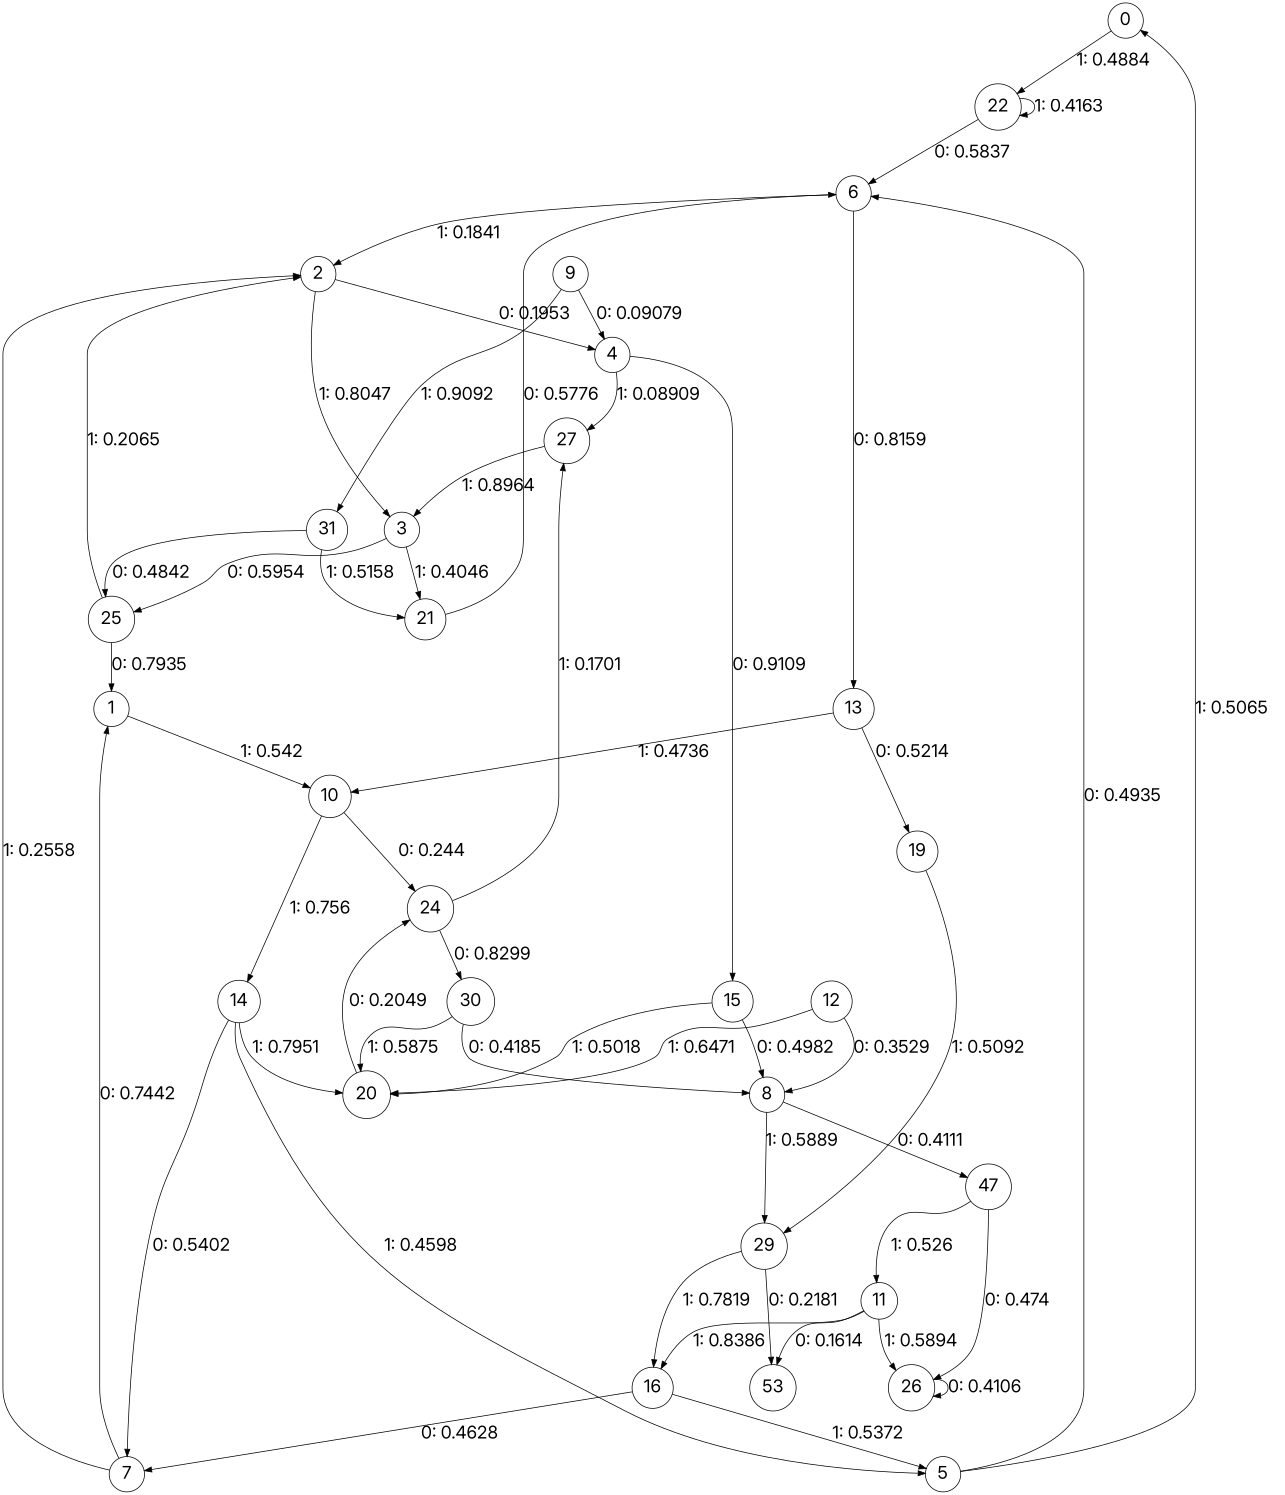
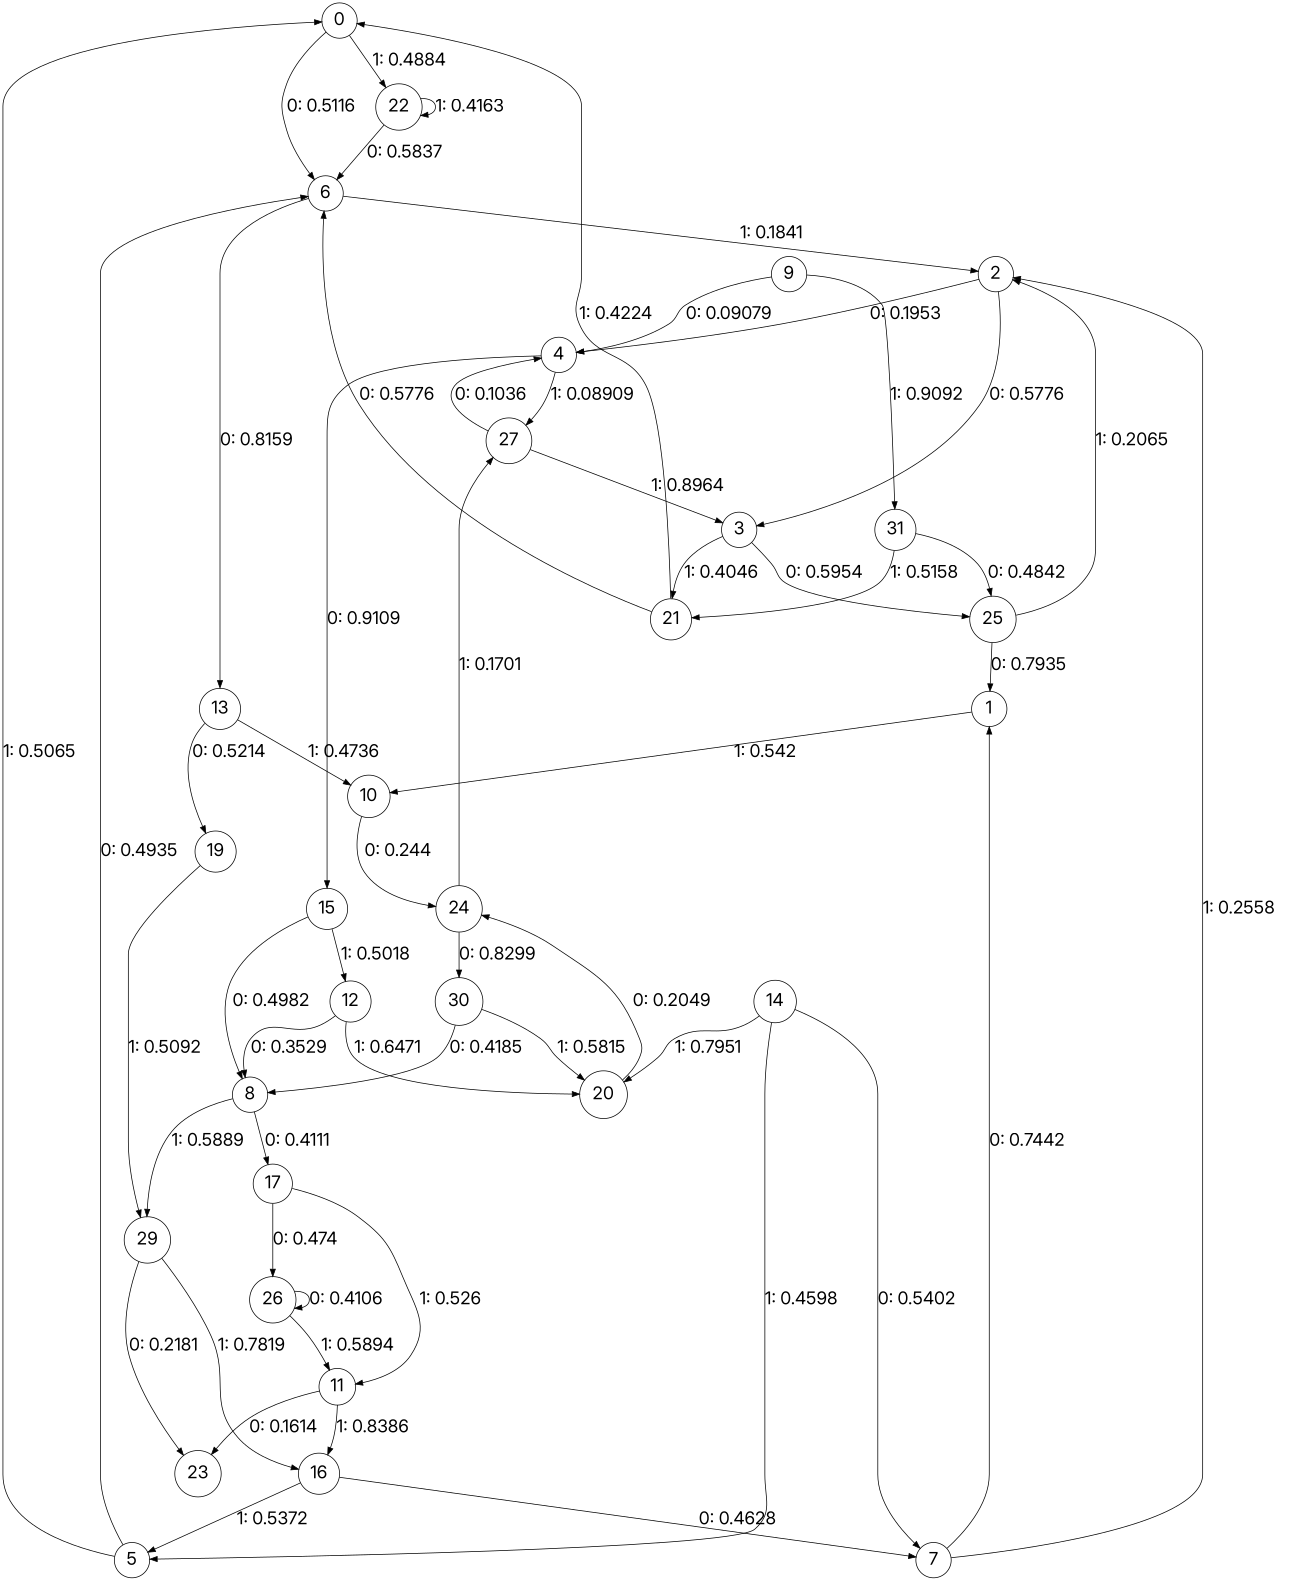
edge "0" -> "6": added, label "0: 0.5116"
edge "21" -> "0": added, label "1: 0.4224"
edge "27" -> "4": added, label "0: 0.1036"
edge "2" -> "3": label "1: 0.8047   " -> "0: 0.5776   "
edge "10" -> "14": removed, label "1: 0.756"
edge "30" -> "20": label "1: 0.5875   " -> "1: 0.5815   "
edge "15" -> "20": now "15" -> "12"
node "47": label "47" -> "17"
edge "11" -> "26": reversed
node "53": label "53" -> "23"
